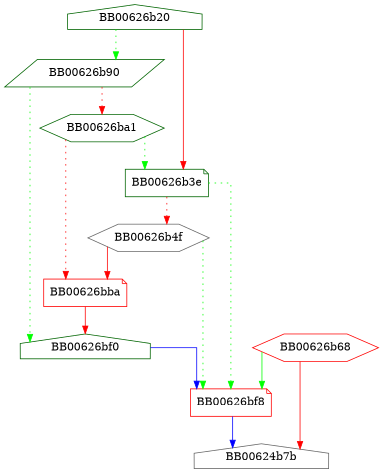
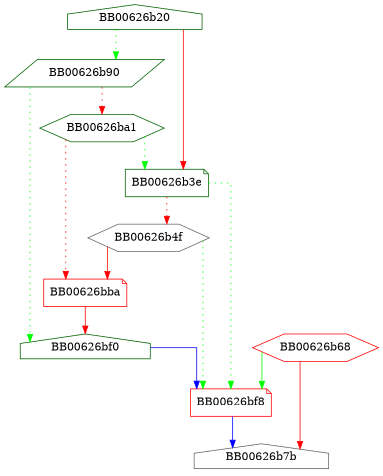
node "BB00624b7b": label "BB00624b7b" -> "BB00626b7b"
